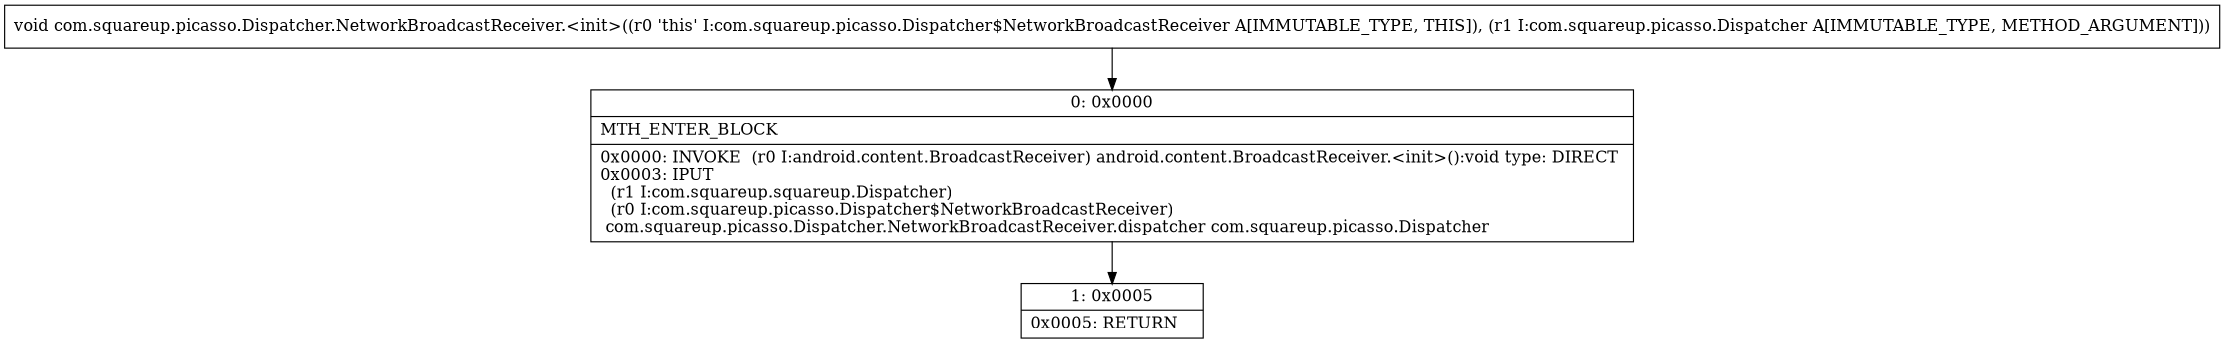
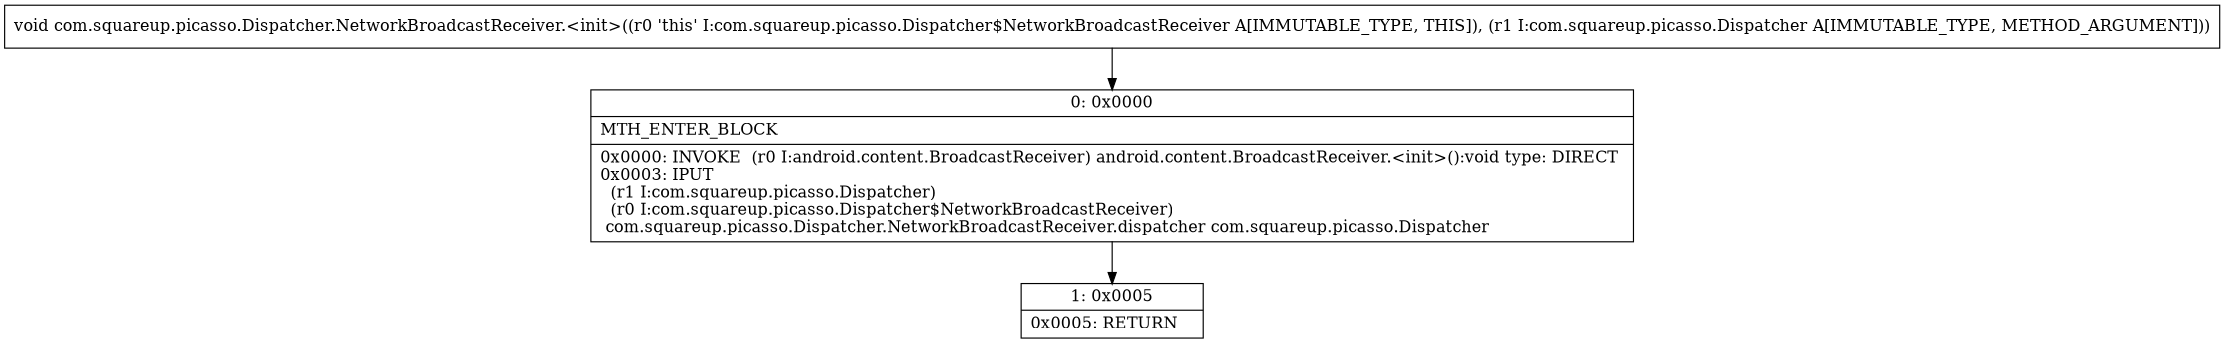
node "0: 0x0000": text "(r1 I:com.squareup.squareup.Dispatcher)" -> "(r1 I:com.squareup.picasso.Dispatcher)"
